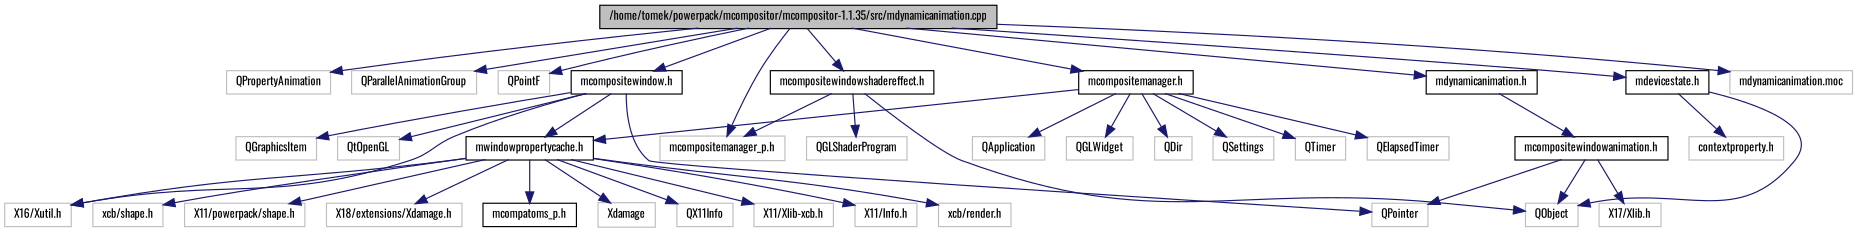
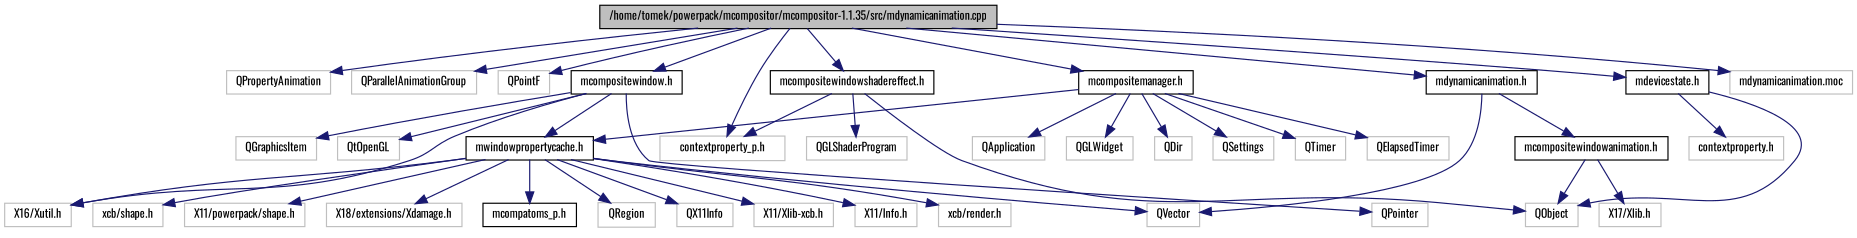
node "mcompositemanager_p.h": label "mcompositemanager_p.h" -> "contextproperty_p.h"
edge "mcompositewindowanimation.h" -> "QPointer": removed
node "Xdamage": label "Xdamage" -> "QRegion"
node "QVector": added
